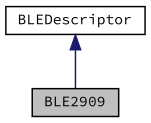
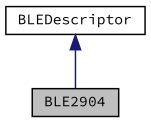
node "BLE2909": label "BLE2909" -> "BLE2904"
